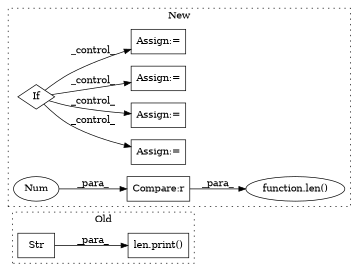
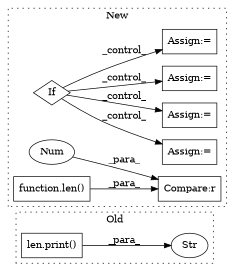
edge "Compare:r" -> "function.len()": reversed
node "function.len()": shape ellipse -> box
node "Str": shape box -> ellipse
edge "Str" -> "len.print()": reversed
